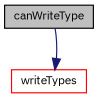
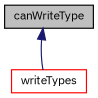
edge "canWriteType" -> "writeTypes": reversed
